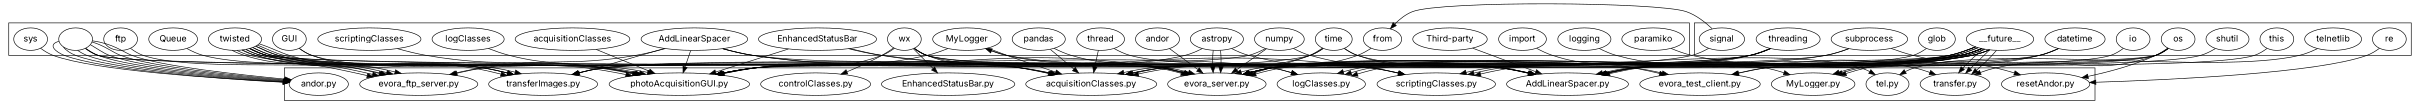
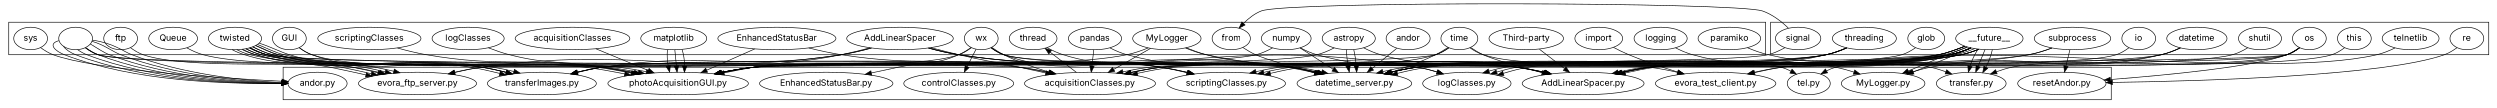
node "matplotlib": added
edge "thread" -> "acquisitionClasses.py": reversed
edge "EnhancedStatusBar" -> "scriptingClasses.py": now "AddLinearSpacer" -> "scriptingClasses.py"
edge "AddLinearSpacer.py" -> "MyLogger": reversed
node "evora_server.py": label "evora_server.py" -> "datetime_server.py"
